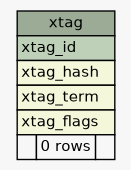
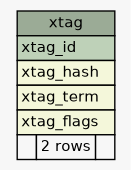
node "xtag": text "0 rows" -> "2 rows"
